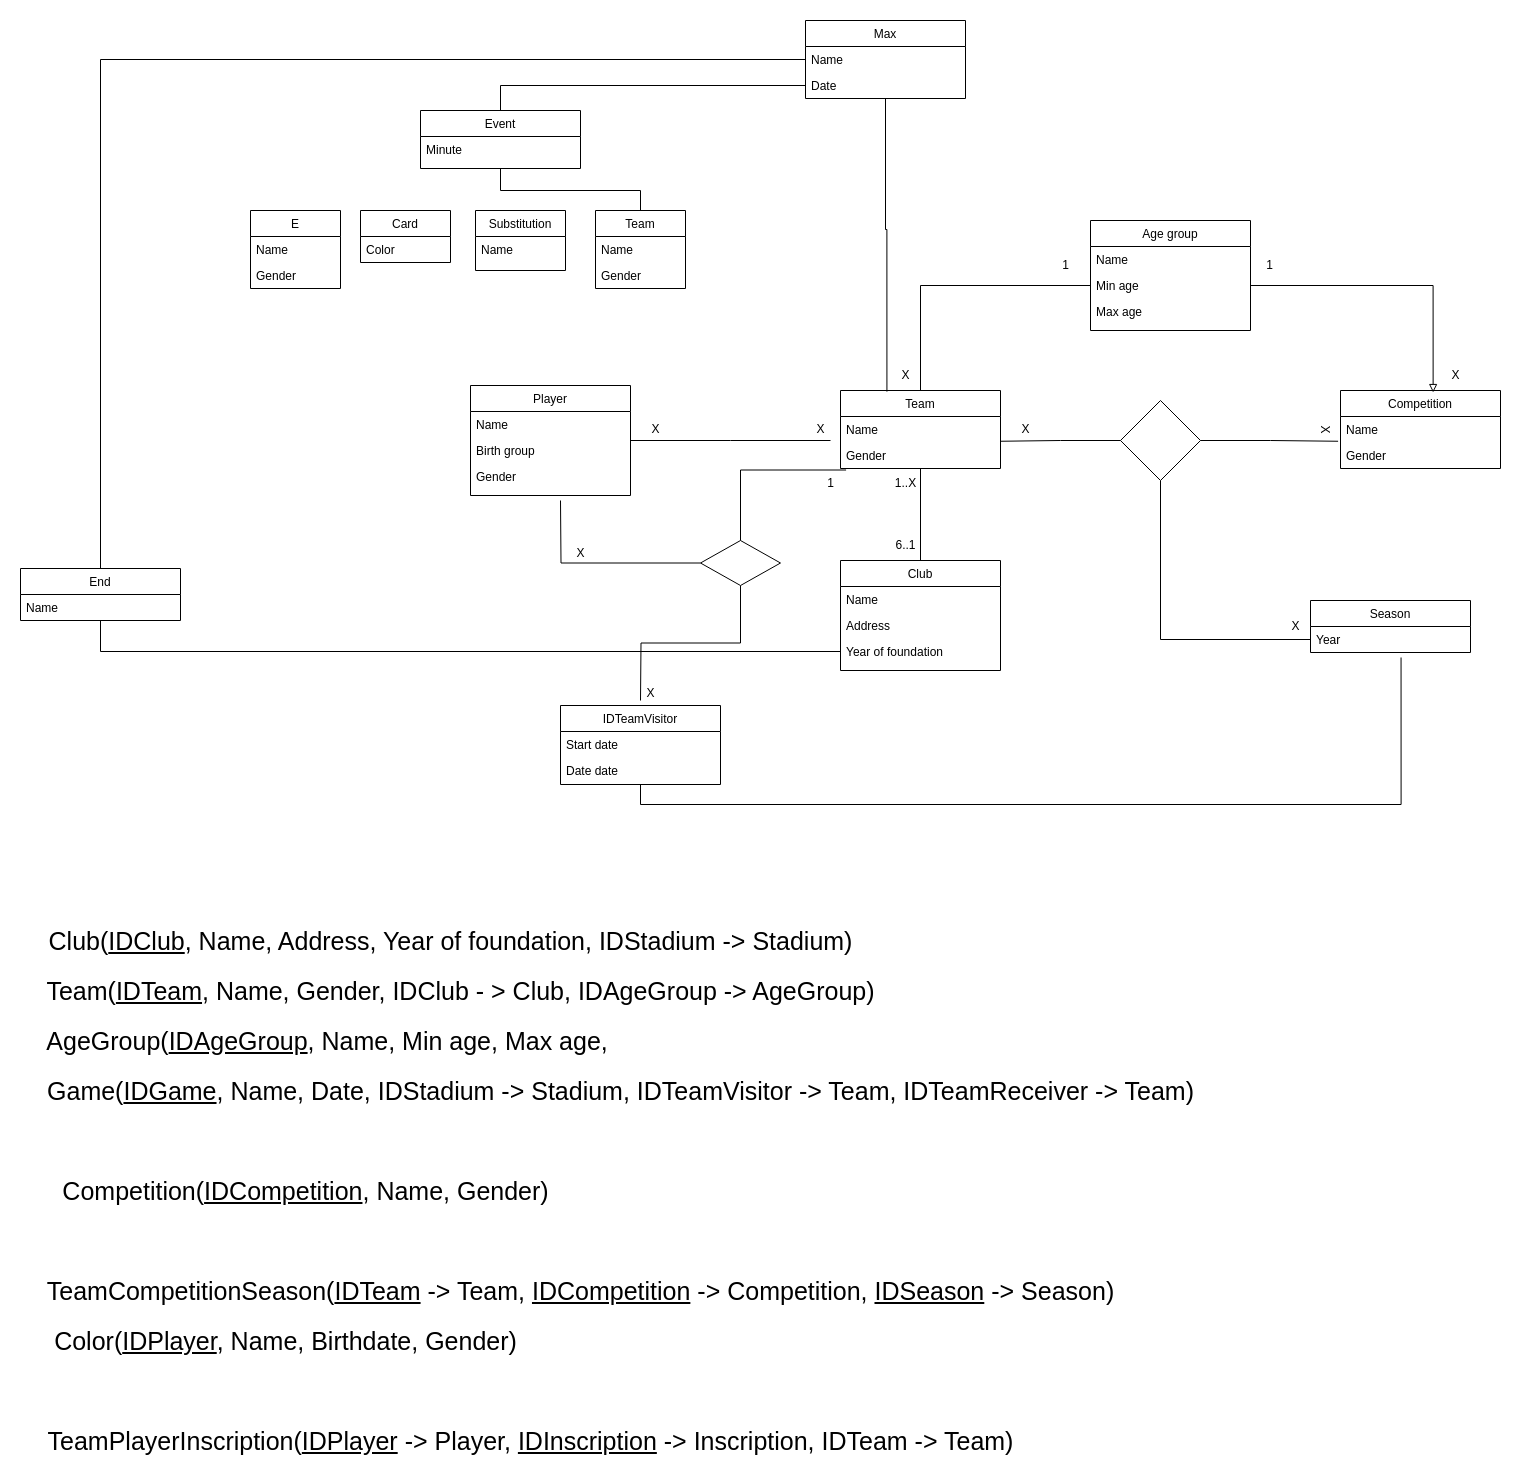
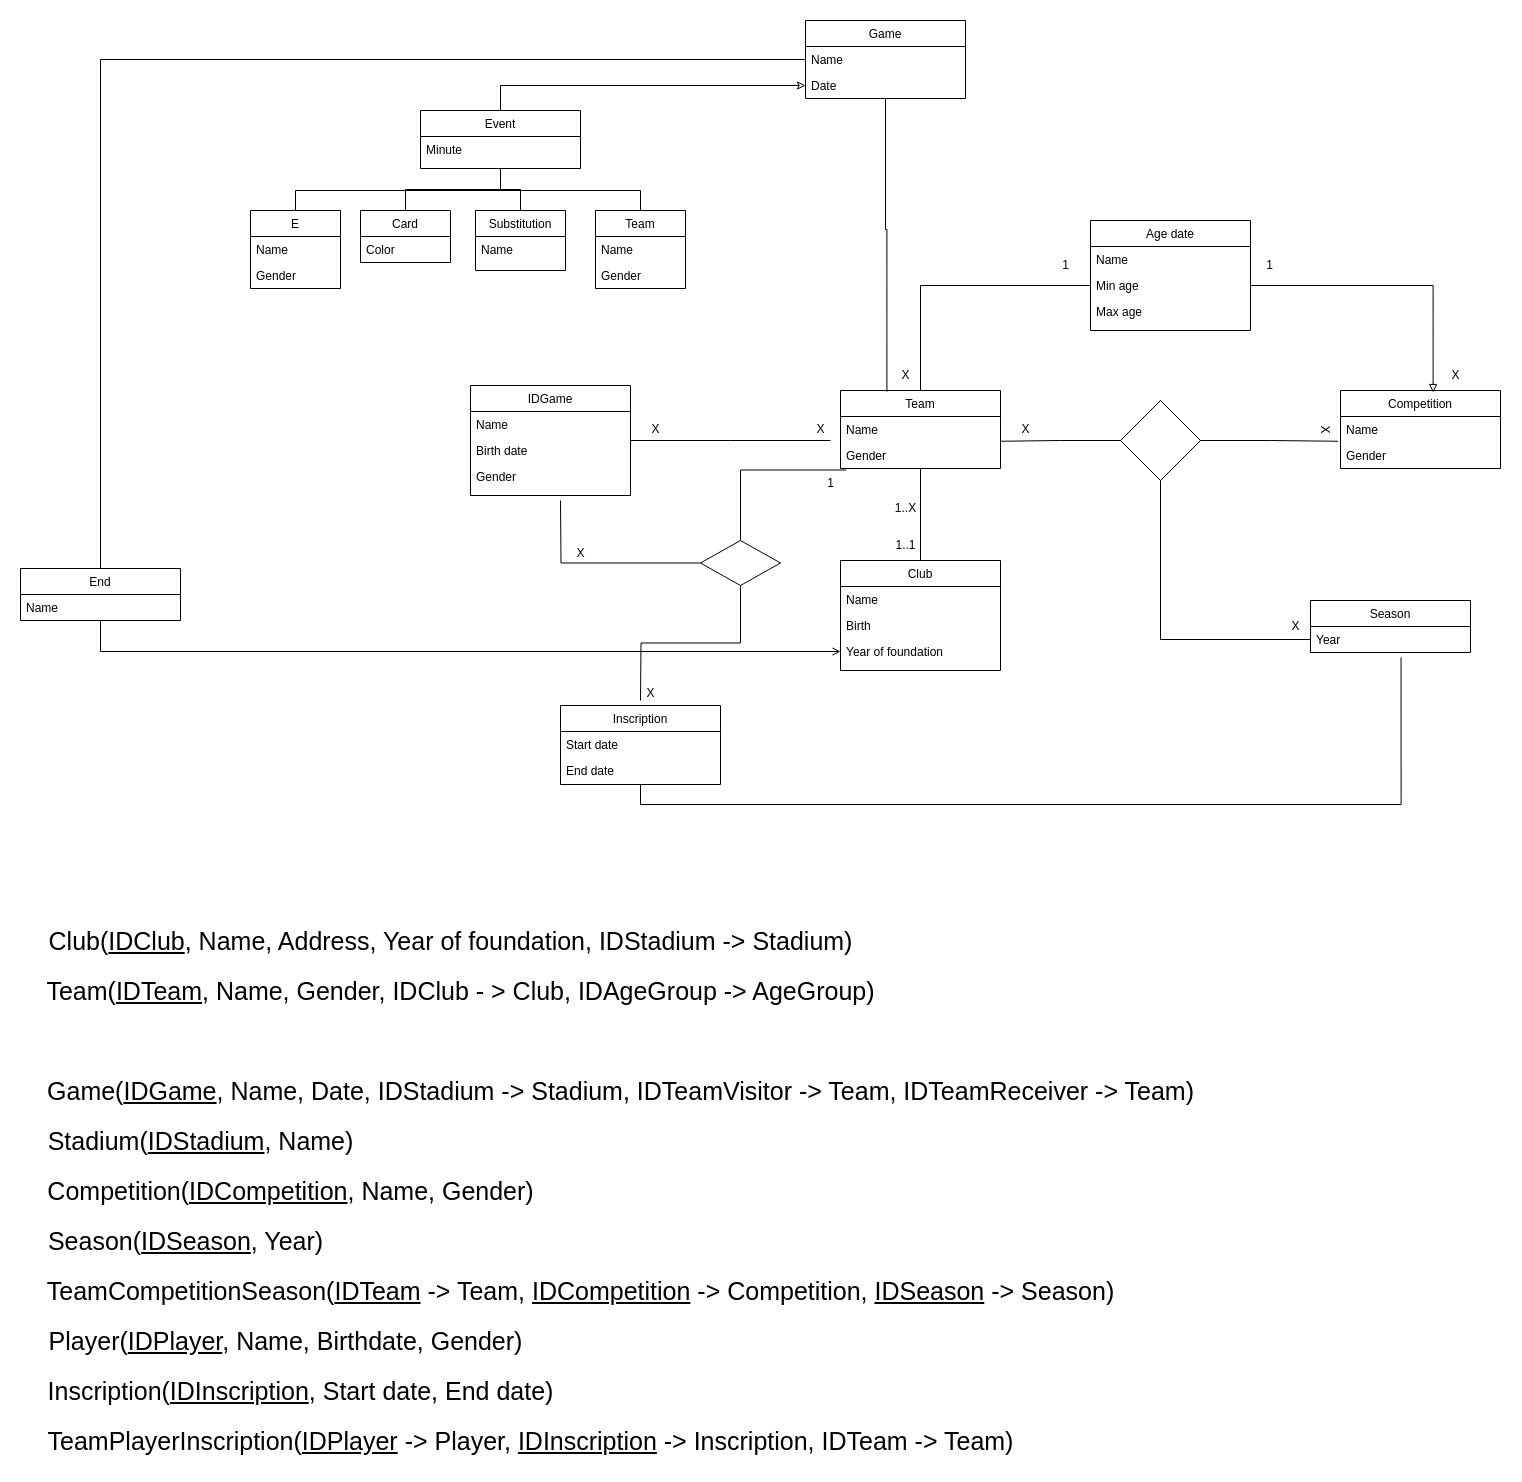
node "Max": label "Max" -> "Game"
edge "Date" -- "Event": arrowhead none -> classic
edge "Event" -- "E": added
edge "Event" -- "Card": added
edge "Event" -- "Substitution": added
node "Age group": label "Age group" -> "Age date"
node "Player": label "Player" -> "IDGame"
node "Birth group": label "Birth group" -> "Birth date"
node "1..X": moved (906, 484) -> (906, 509)
node "6..1": label "6..1" -> "1..1"
node "Address": label "Address" -> "Birth"
edge "End" -- "Year of foundation": arrowhead none -> open
node "IDTeamVisitor": label "IDTeamVisitor" -> "Inscription"
node "Date date": label "Date date" -> "End date"
node "AgeGroup(IDAgeGroup, Name, Min age, Max age,": removed
node "Stadium(IDStadium, Name)": added
node "Competition(IDCompetition, Name, Gender)": moved (306, 1191) -> (291, 1191)
node "Season(IDSeason, Year)": added
node "Color(IDPlayer, Name, Birthdate, Gender)": label "Color(IDPlayer, Name, Birthdate, Gender)" -> "Player(IDPlayer, Name, Birthdate, Gender)"
node "Inscription(IDInscription, Start date, End date)": added
